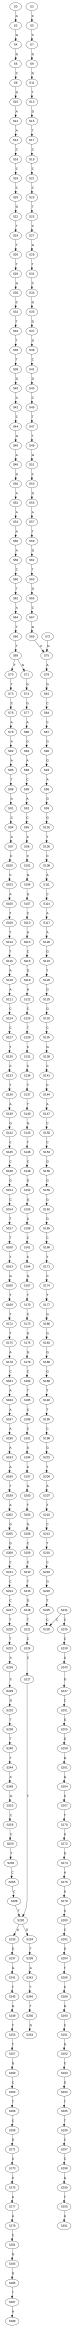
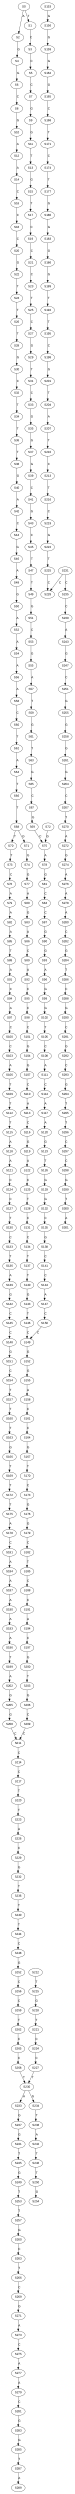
node "S1": added
edge "S150" -> "S153": now "S150" -> "S149"
edge "S209" -> "S212": now "S209" -> "S211"
